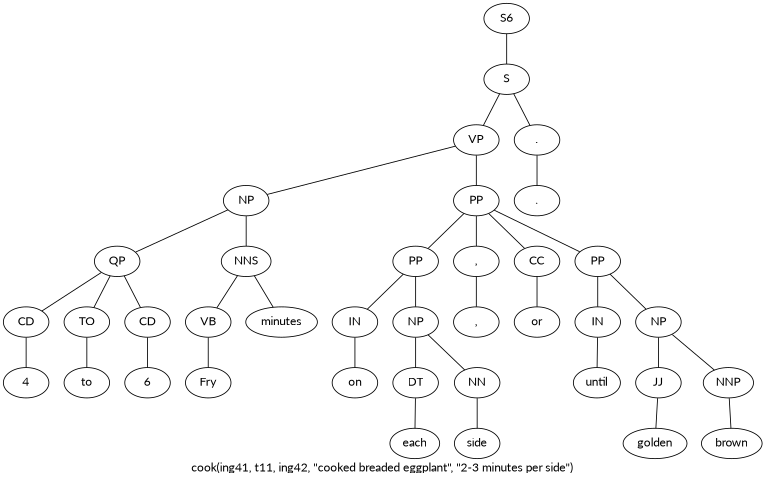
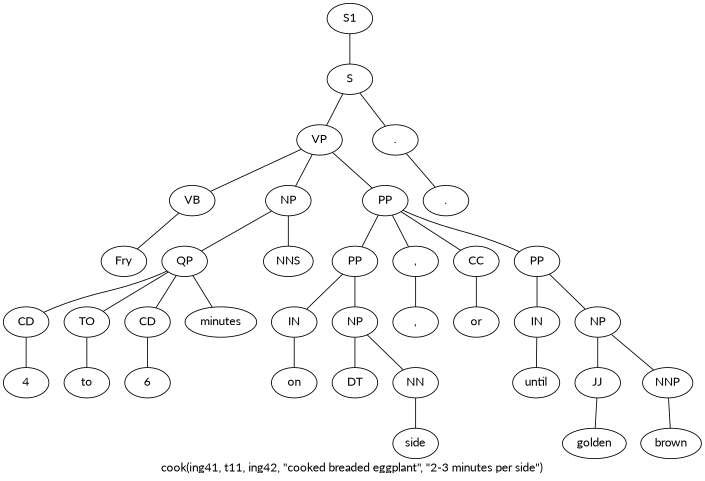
node "S6": label "S6" -> "S1"
edge "NNS" -- "VB": now "VP" -- "VB"
edge "NNS" -- "minutes": now "QP" -- "minutes"
node "each": removed
